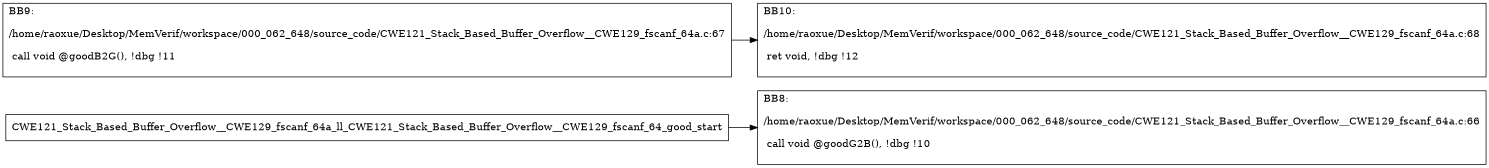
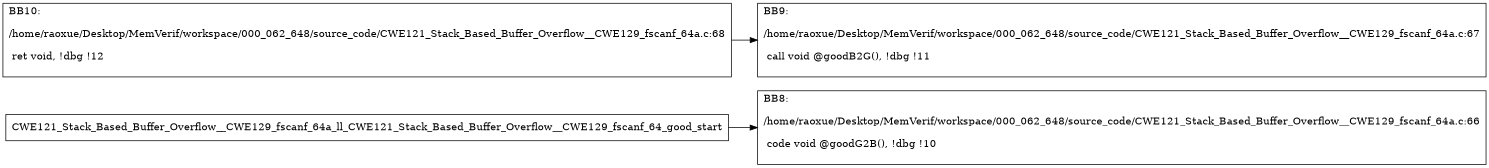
edge "BB9:" -> "BB10:": reversed
node "BB8:": text "call void @goodG2B(), !dbg !10" -> "code void @goodG2B(), !dbg !10"
